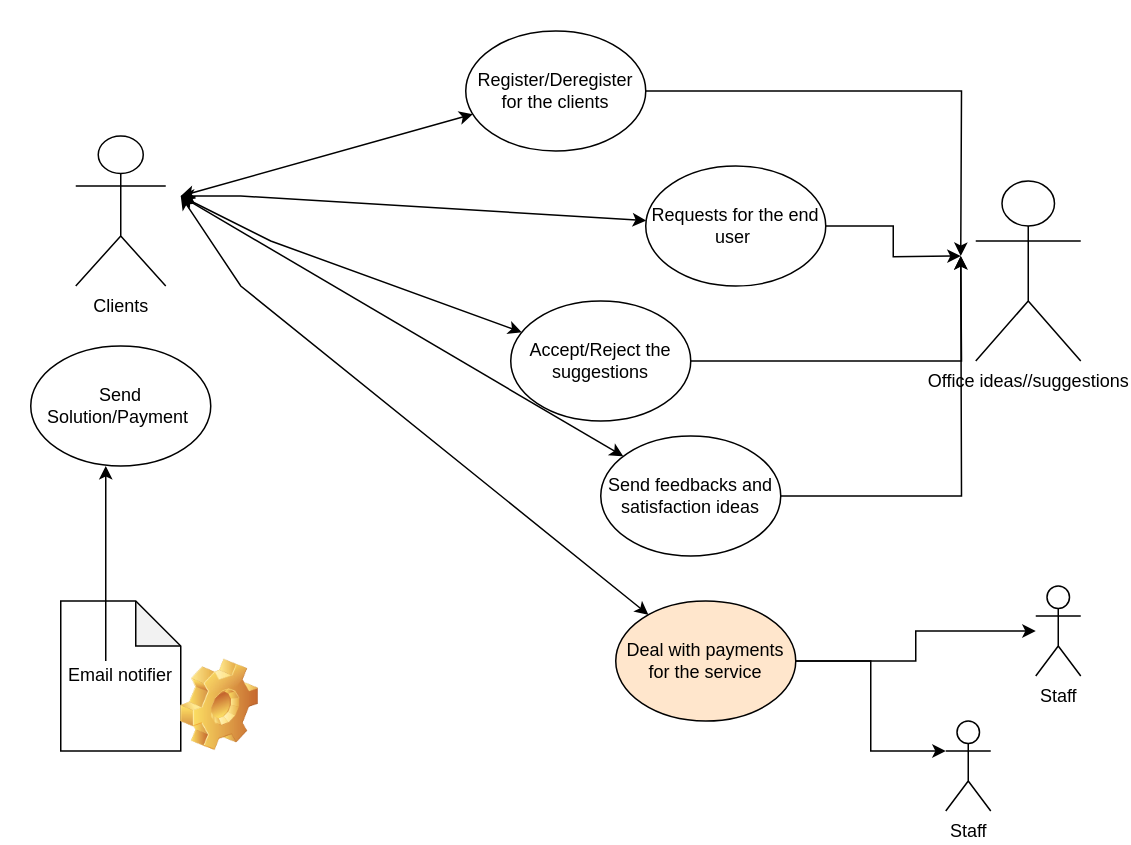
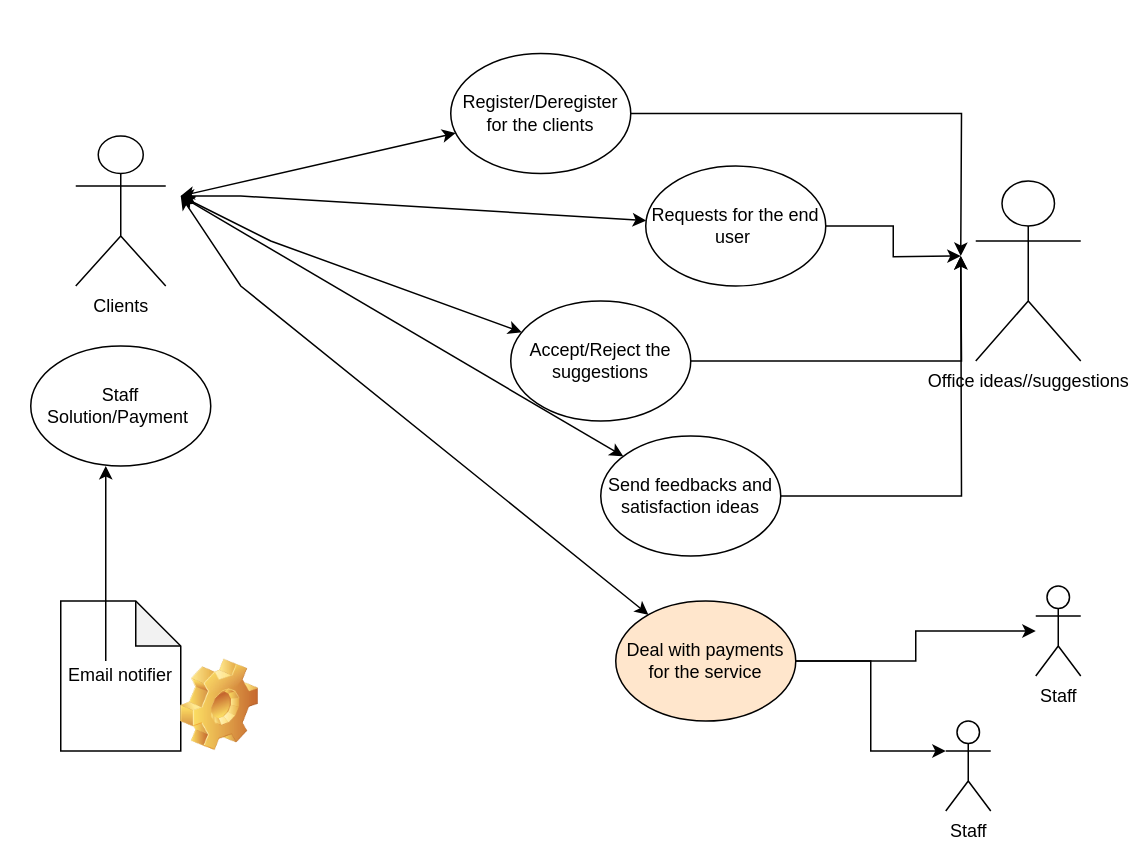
node "Register/Deregister for the clients": moved (556, 91) -> (541, 113)
node "Send Solution/Payment": label "Send Solution/Payment" -> "Staff Solution/Payment"
